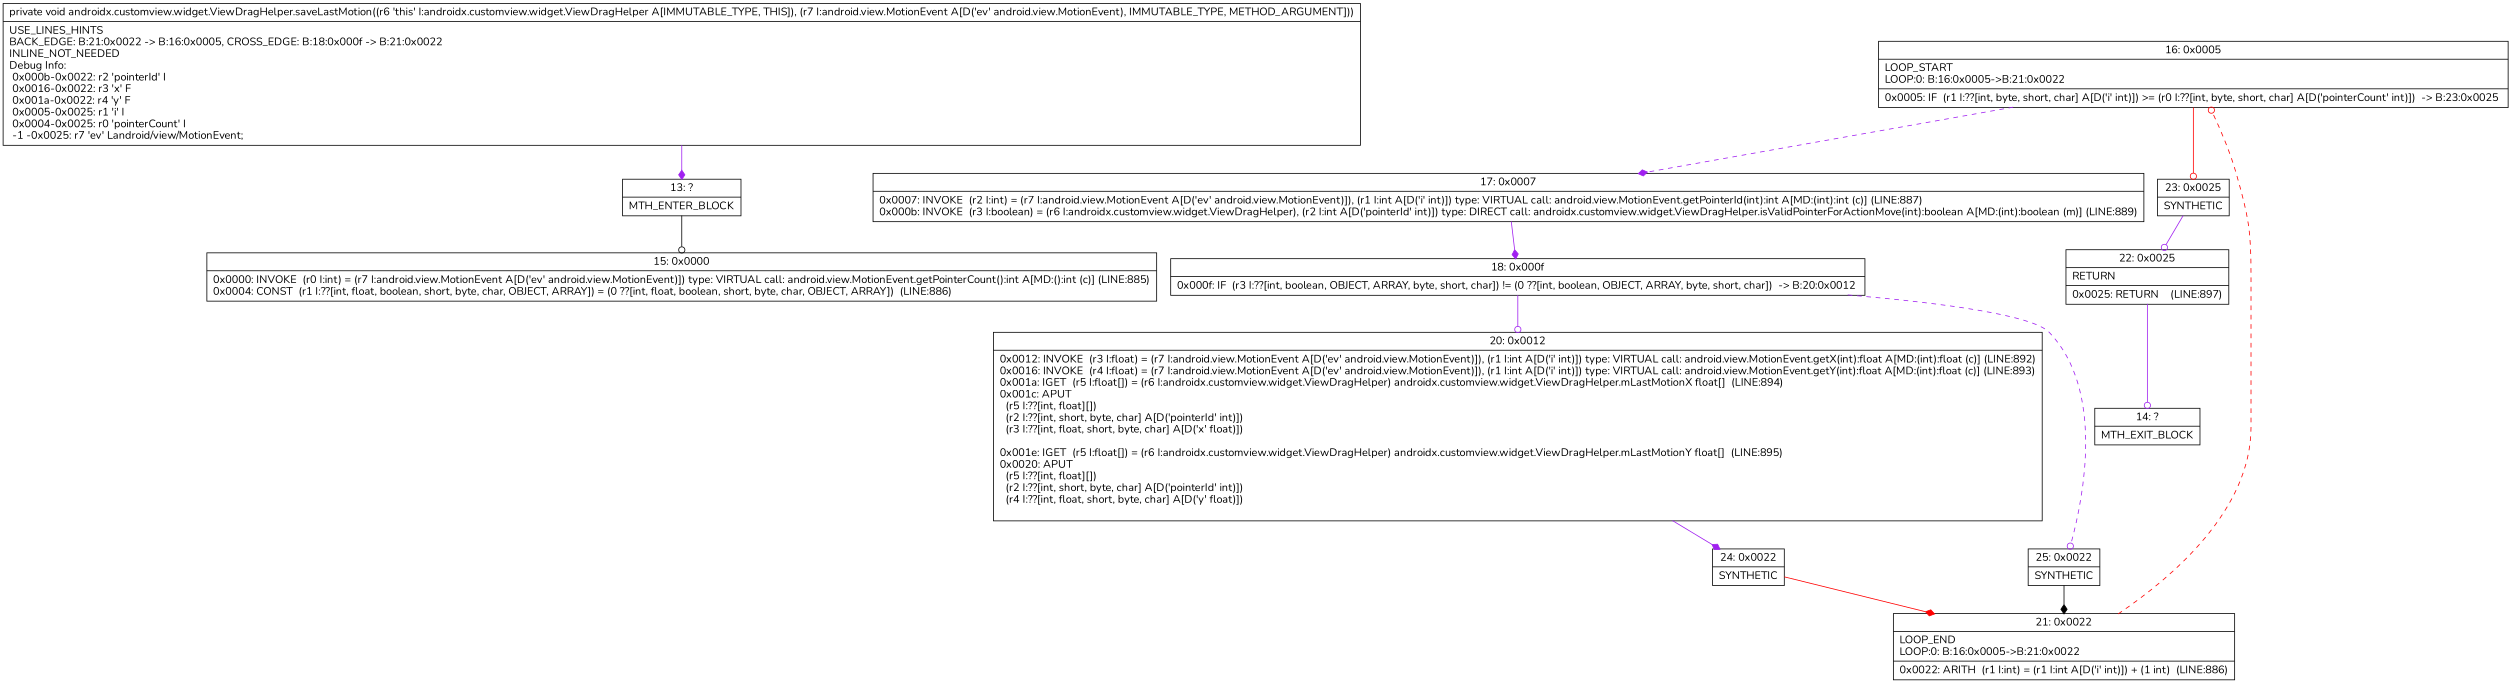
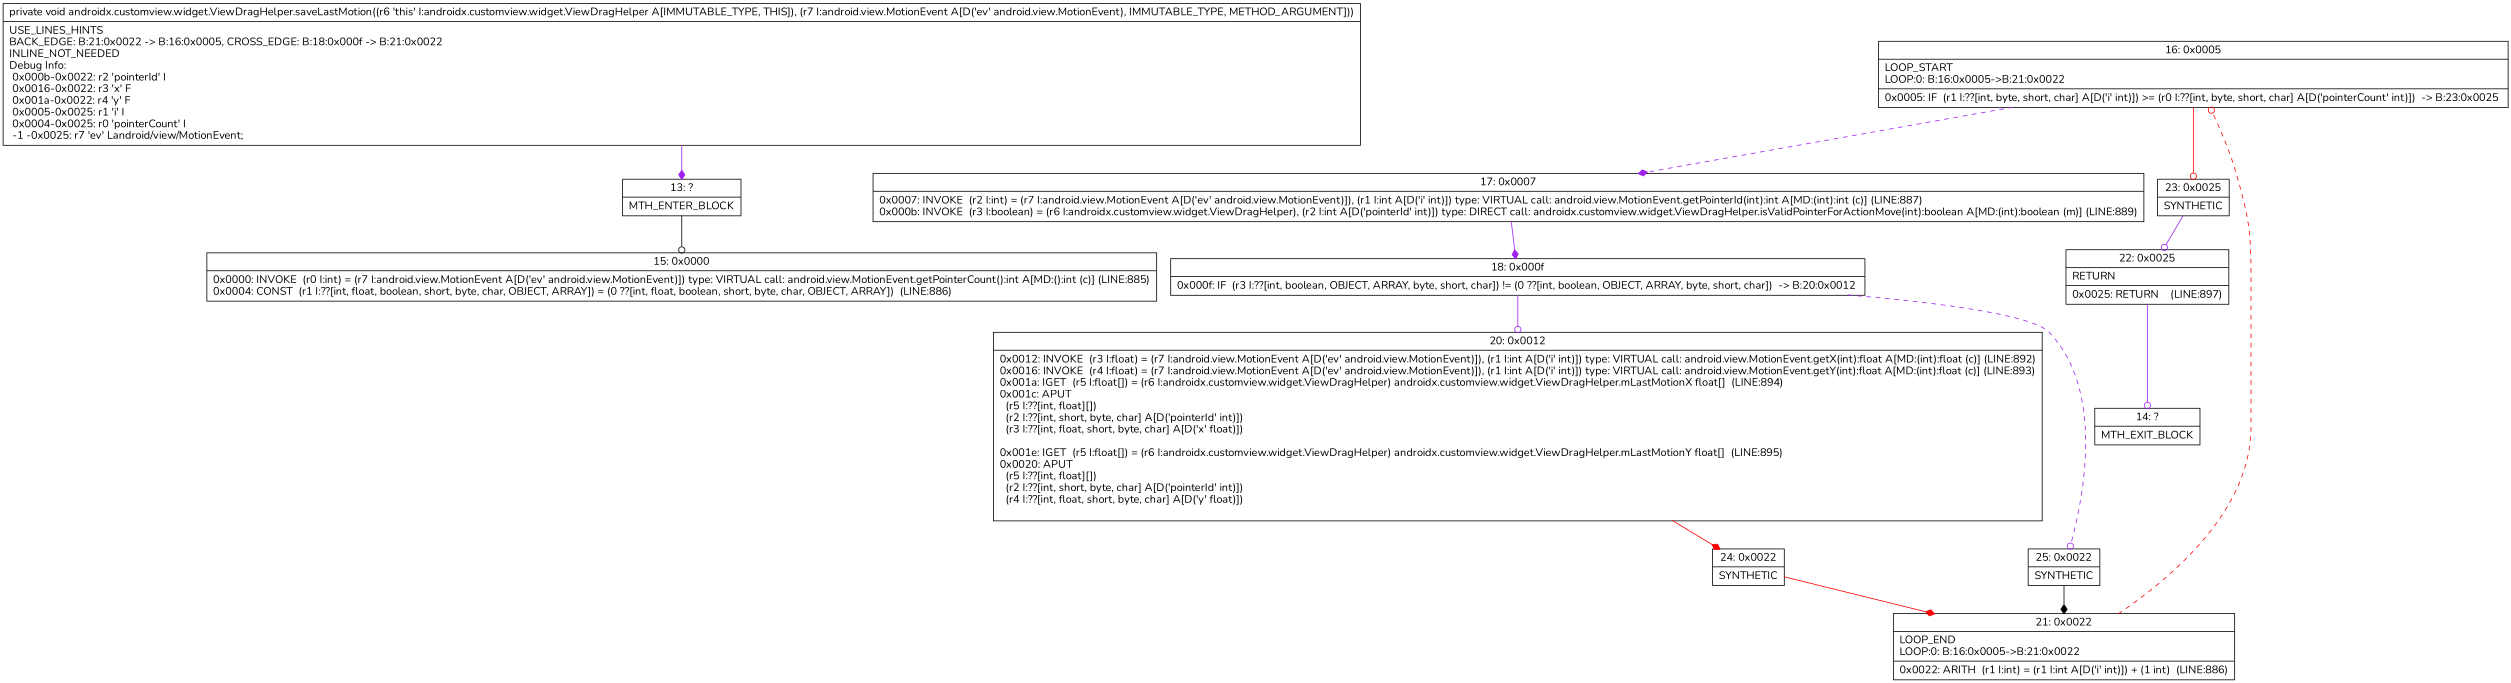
edge "20: 0x0012" -> "24: 0x0022": color purple -> red
